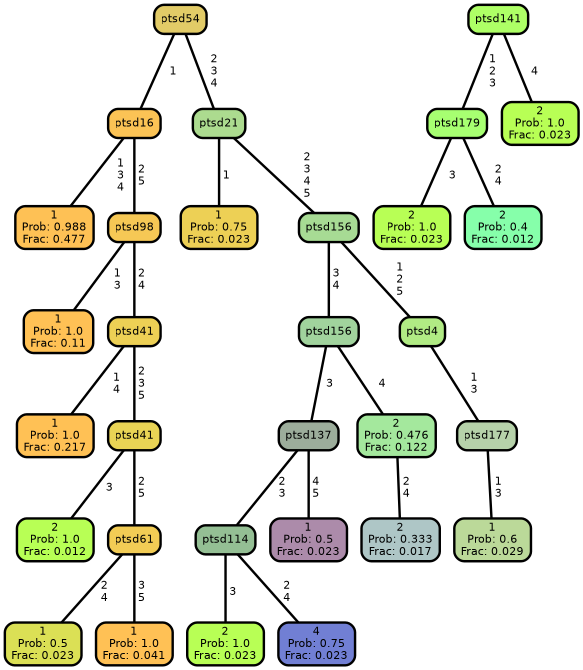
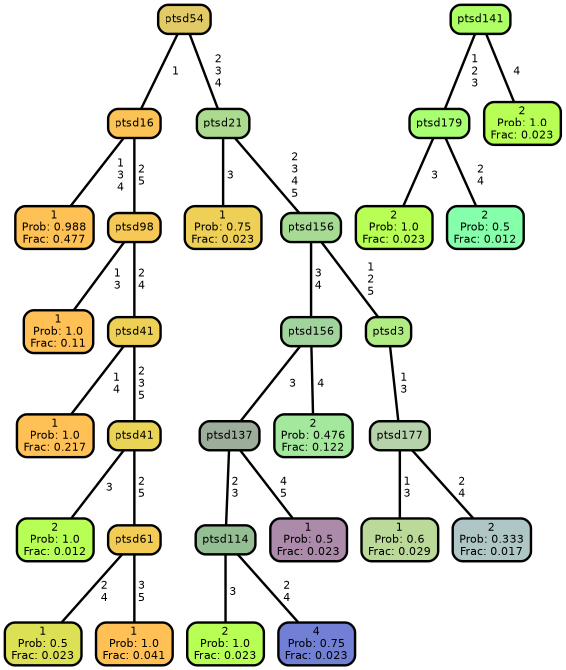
edge "ptsd21" -- "1 Prob: 0.75 Frac: 0.023": label " 1" -> " 3"
node "2 Prob: 0.4 Frac: 0.012": label "2 Prob: 0.4 Frac: 0.012" -> "2 Prob: 0.5 Frac: 0.012"
node "ptsd4": label "ptsd4" -> "ptsd3"
edge "2 Prob: 0.476 Frac: 0.122" -- "2 Prob: 0.333 Frac: 0.017": now "ptsd177" -- "2 Prob: 0.333 Frac: 0.017"
